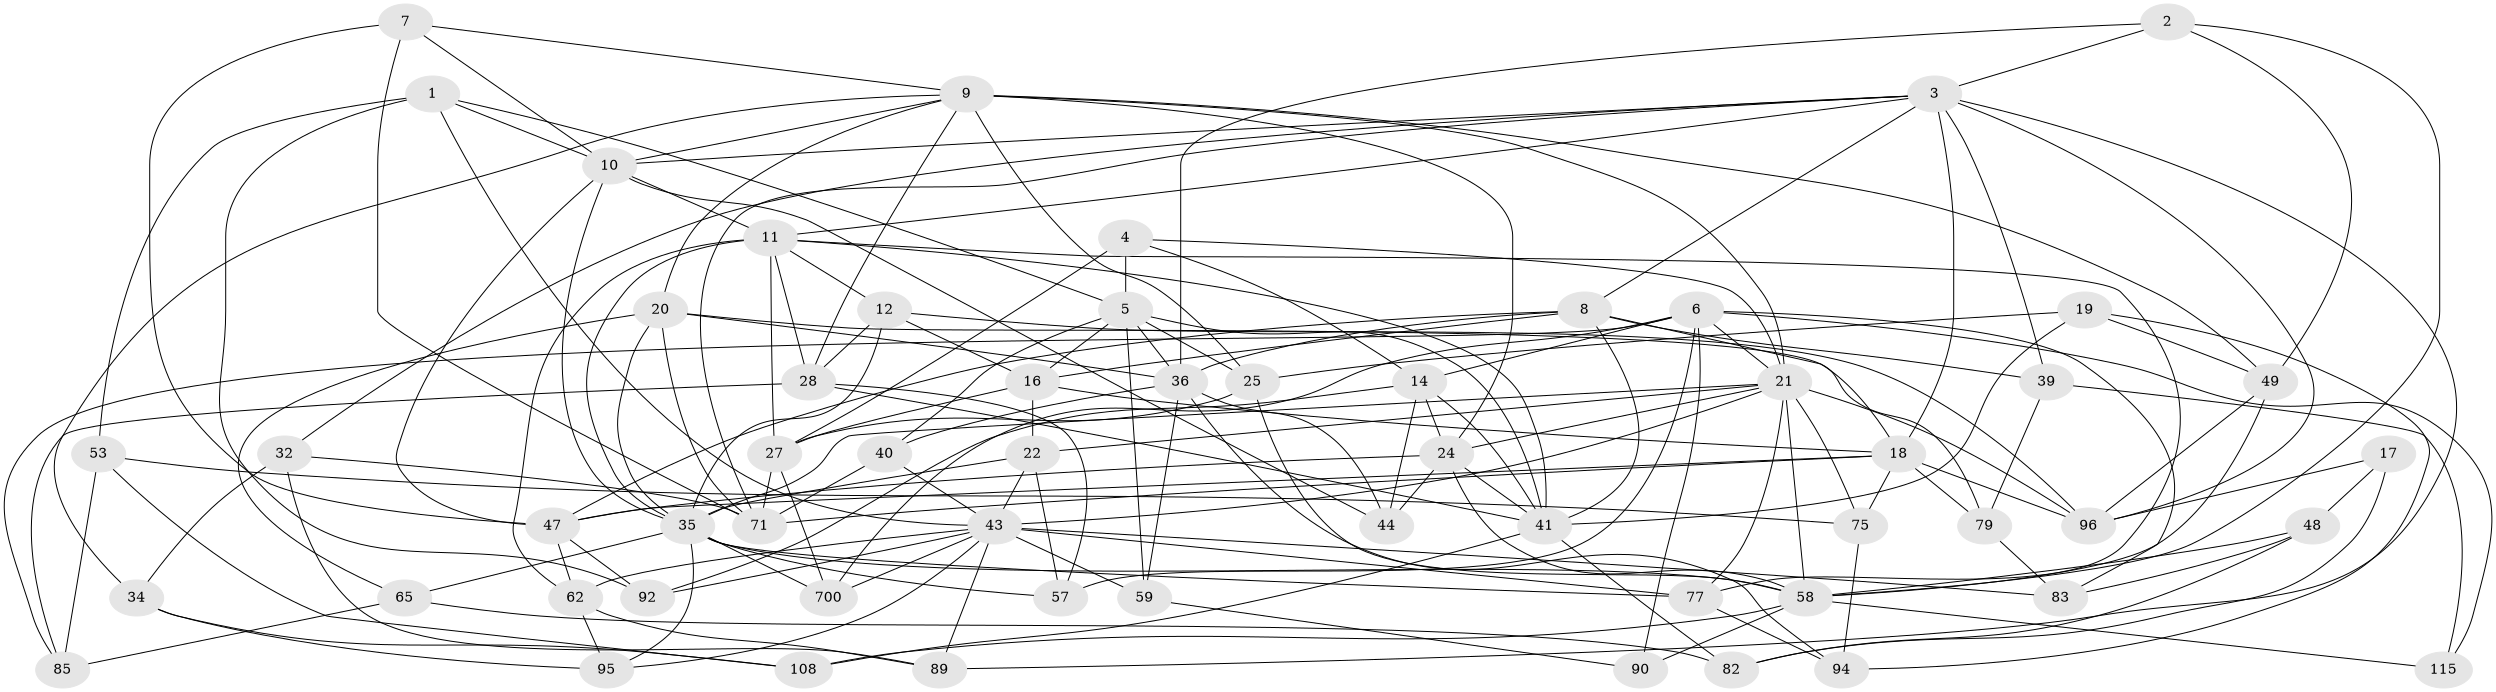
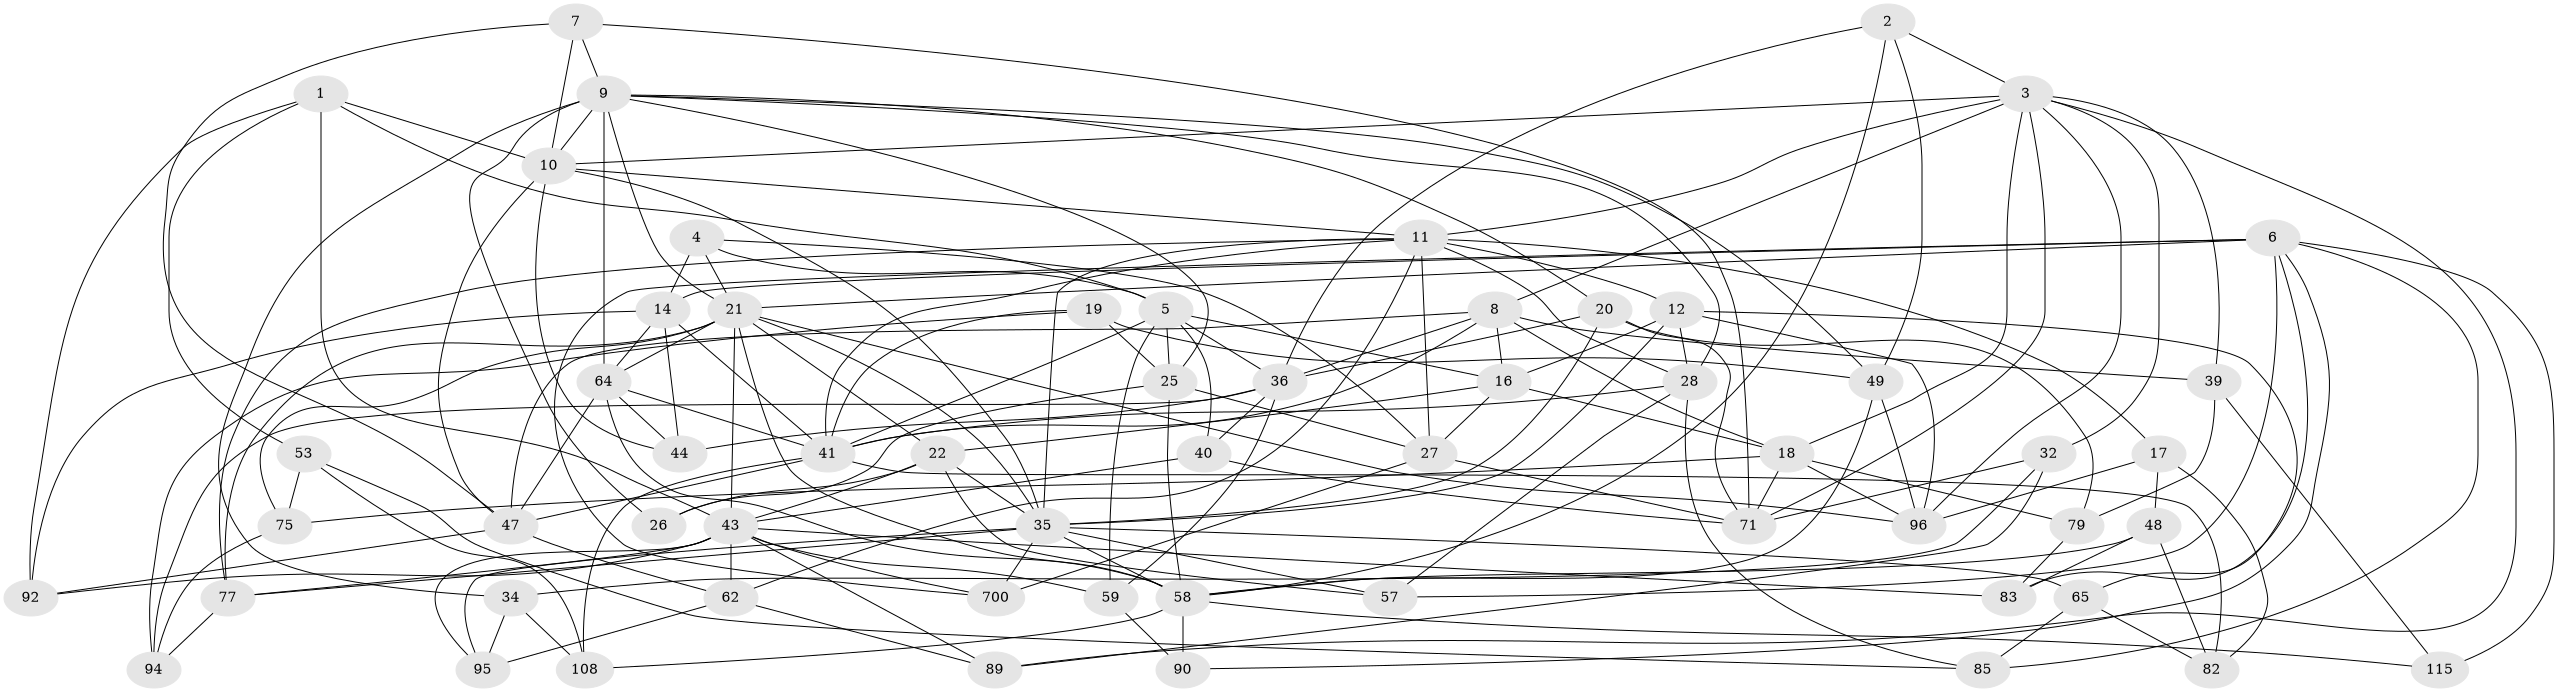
edge "11" -- "17": added
edge "20" -- "65": now "12" -- "65"
node "24": label "24" -> "64"
edge "18" -- "47": now "41" -- "47"
node "26": added
